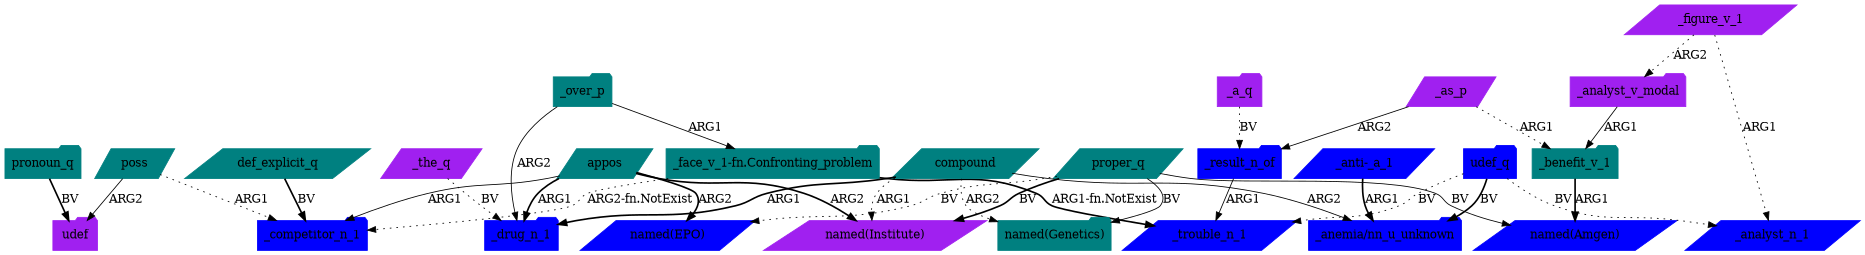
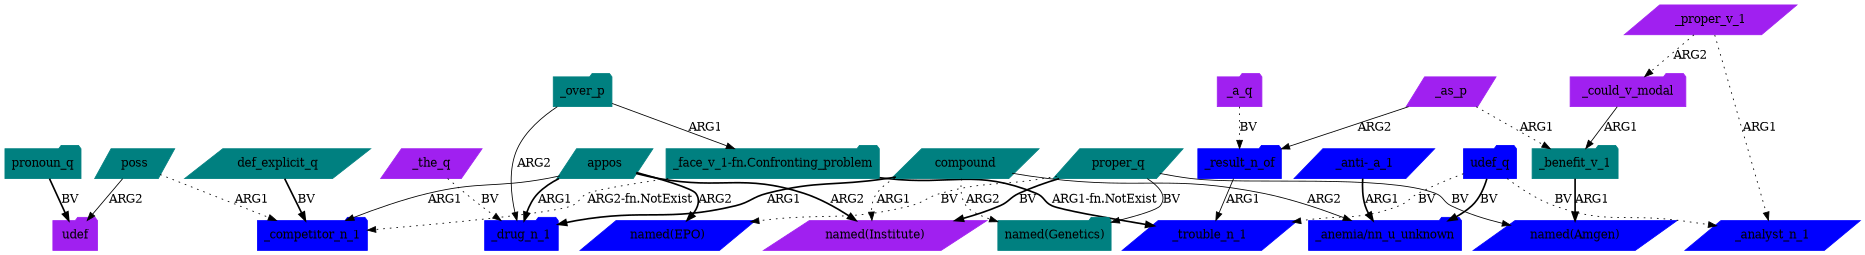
node "_figure_v_1": label "_figure_v_1" -> "_proper_v_1"
node "_analyst_v_modal": label "_analyst_v_modal" -> "_could_v_modal"
